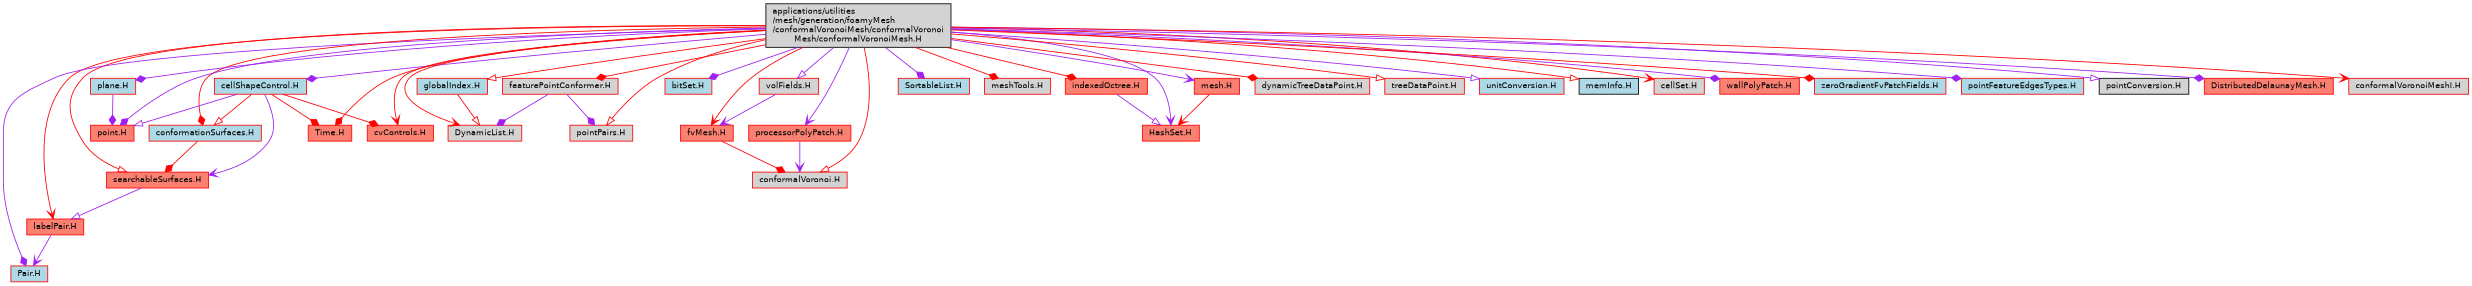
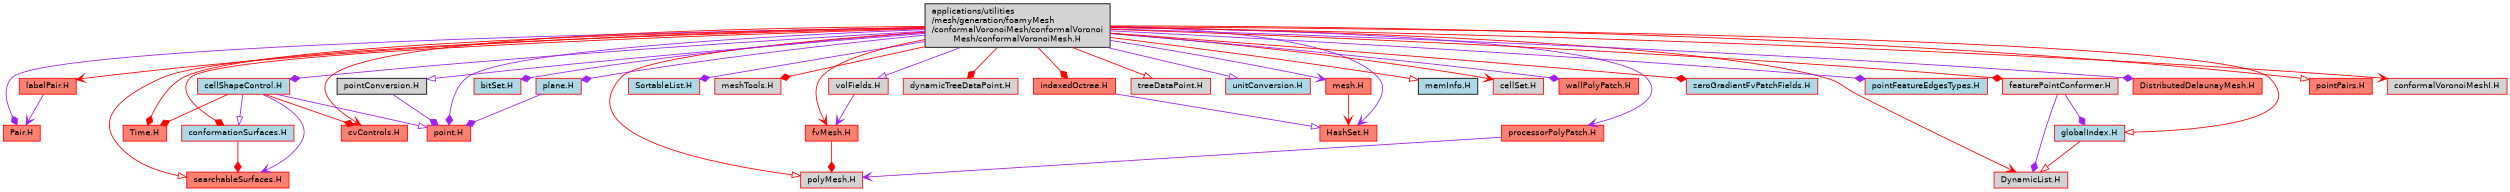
edge "featurePointConformer.H" -> "pointPairs.H": now "featurePointConformer.H" -> "globalIndex.H"
edge "cellShapeControl.H" -> "conformationSurfaces.H": color red -> purple
edge "pointConversion.H" -> "point.H": added
node "pointPairs.H": fillcolor lightgrey -> salmon
node "conformalVoronoi.H": label "conformalVoronoi.H" -> "polyMesh.H"
edge "searchableSurfaces.H" -> "labelPair.H": removed
node "Pair.H": fillcolor lightblue -> salmon
